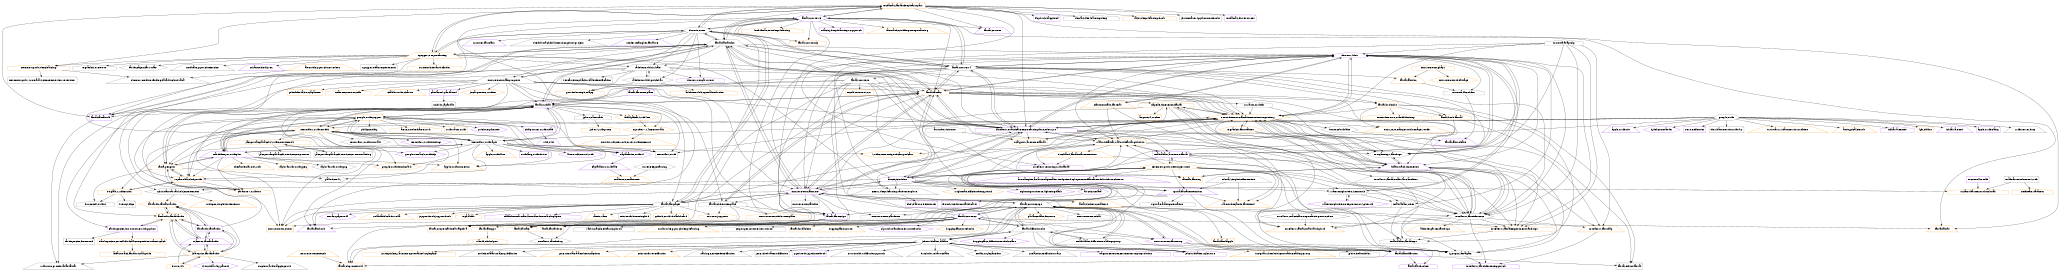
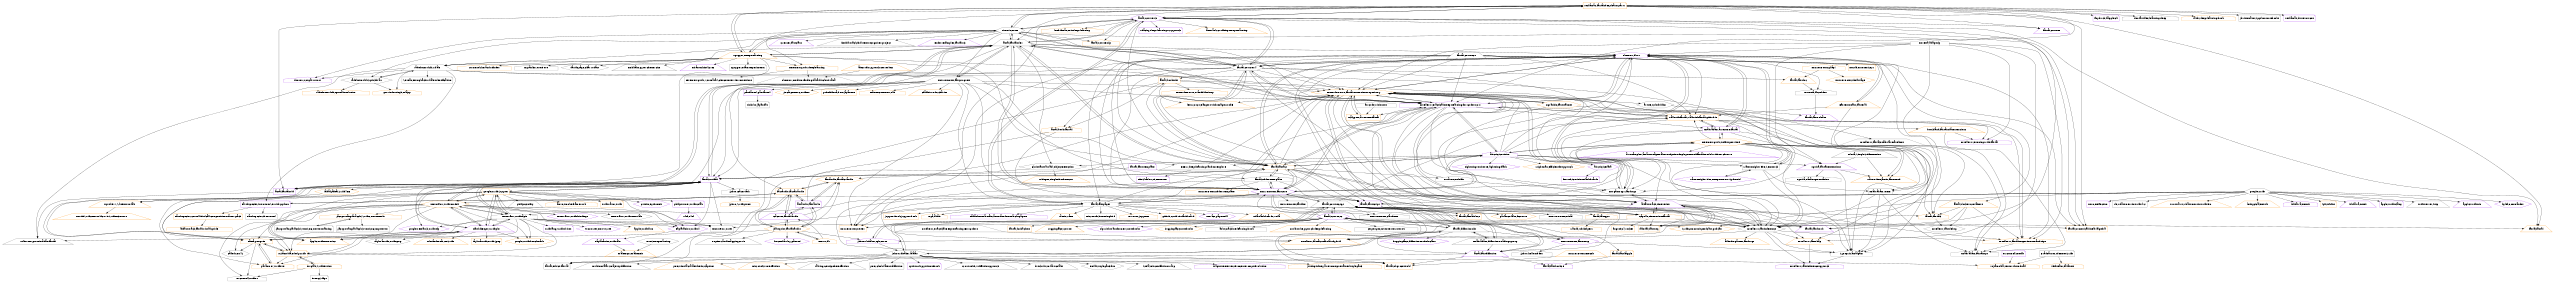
edge "fastai/course-v4" -> "fastai/course20": reversed
node "Ayush517/S4TF-Tutorials": shape hexagon -> trapezium
edge "tensorflow/swift-models" -> "borglab/SwiftFusion": now "tensorflow/swift-models" -> "ewconnell/swiftrt"
edge "fastai/nbdev_template" -> "mwouts/jupytext": now "fastai/nbdev_template" -> "AnswerDotAI/fastcore"
node "muellerzr/Practical-Deep-Learning-For-Coders": shape hexagon -> trapezium
edge "johnowhitaker/aiaiart" -> "johnowhitaker/tglcourse": now "jhartquist/fastai_audio" -> "johnowhitaker/tglcourse"
node "irregular-rhomboid/EAI-Math-Reading-Group": removed
